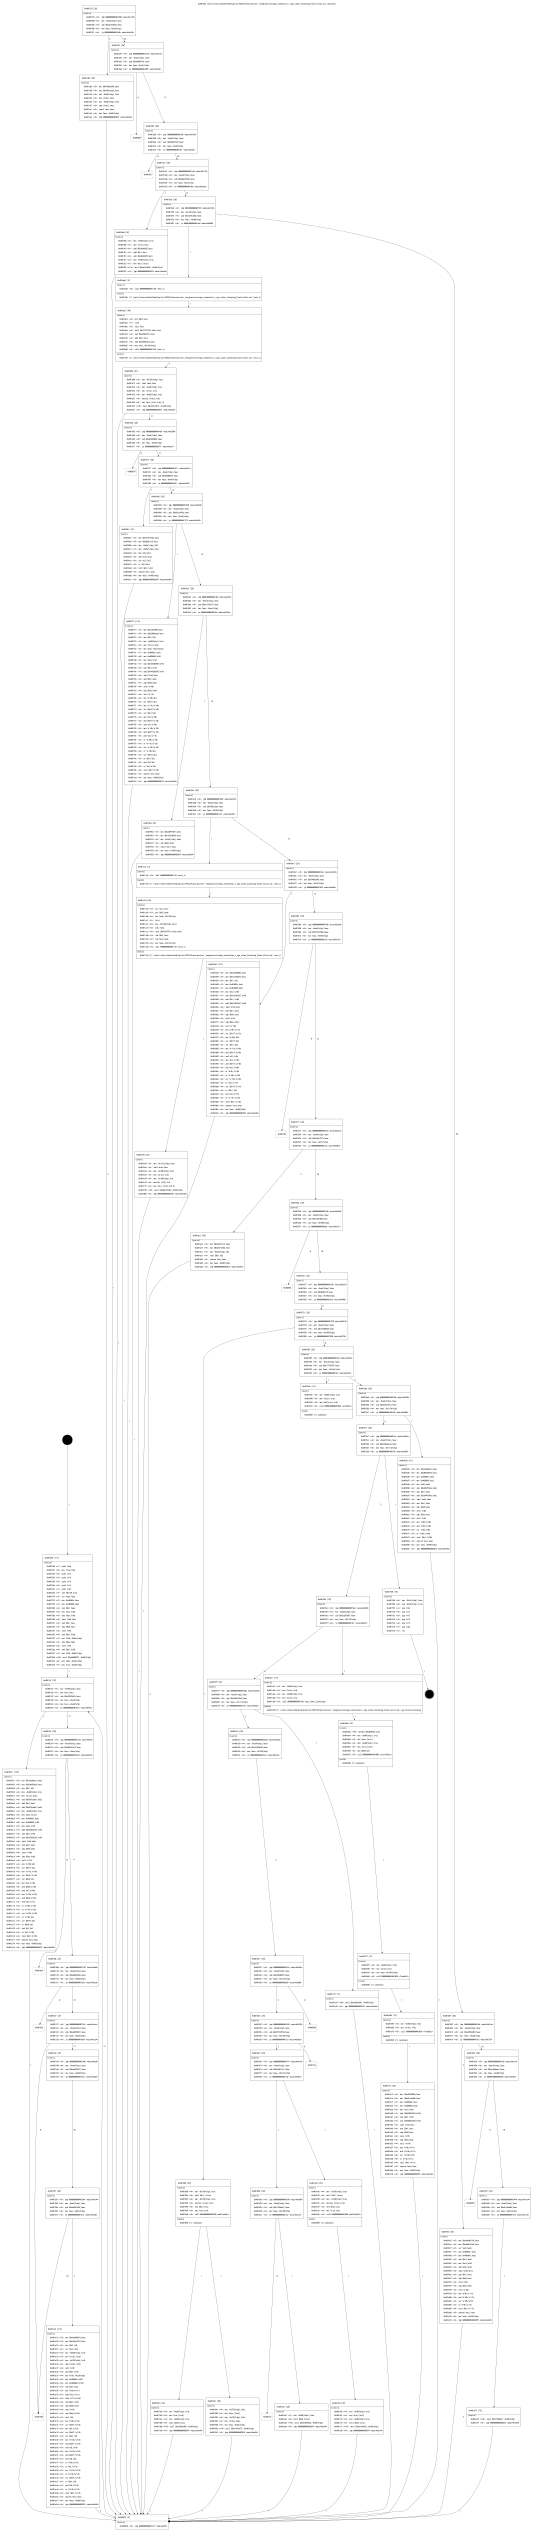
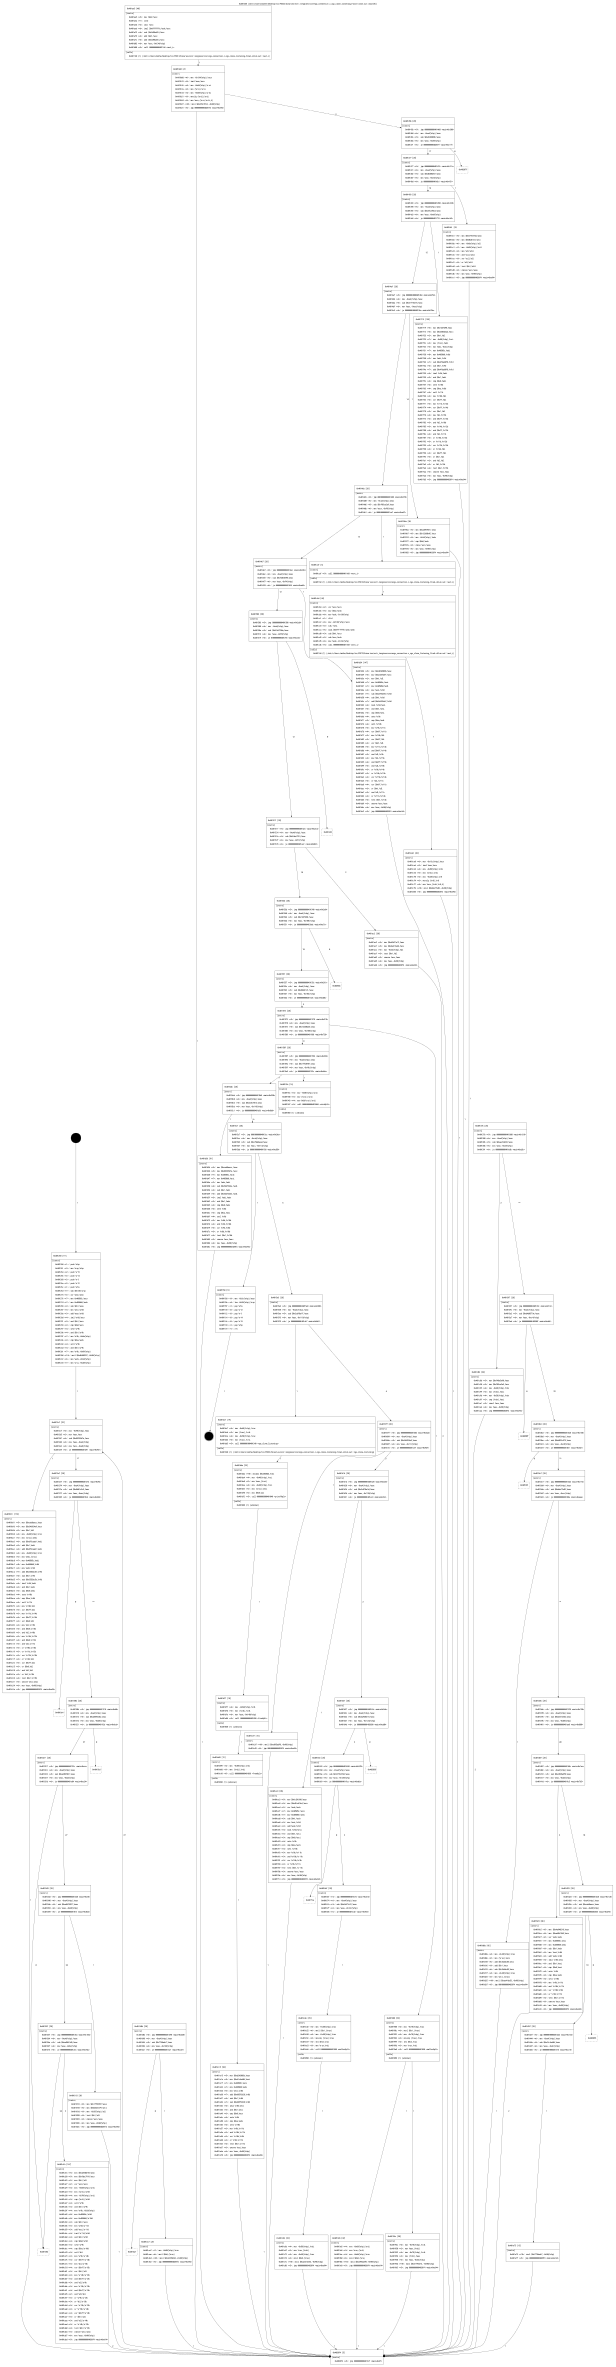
node "0x401ae0 [5]": removed
node "0x401ec3 [86]": added
node "0x401813 [30]": added
edge "0x40166f [28]" -> "0x40168b [28]": removed, label "1"
